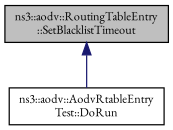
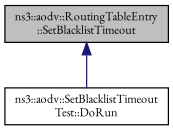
node "ns3::aodv::AodvRtableEntry Test::DoRun": label "ns3::aodv::AodvRtableEntry Test::DoRun" -> "ns3::aodv::SetBlacklistTimeout Test::DoRun"
